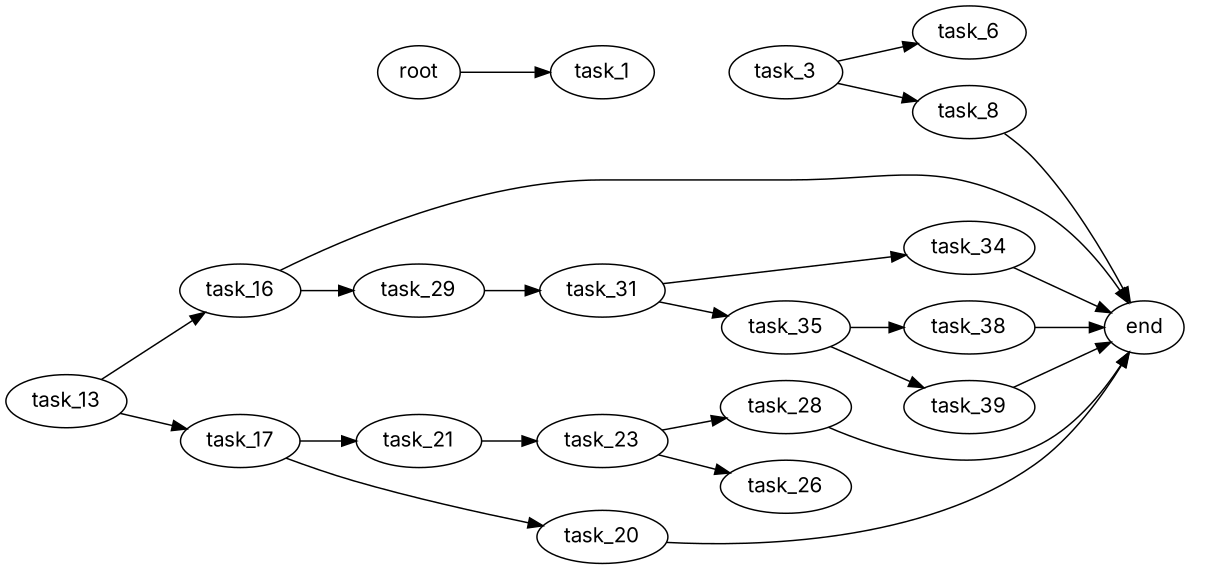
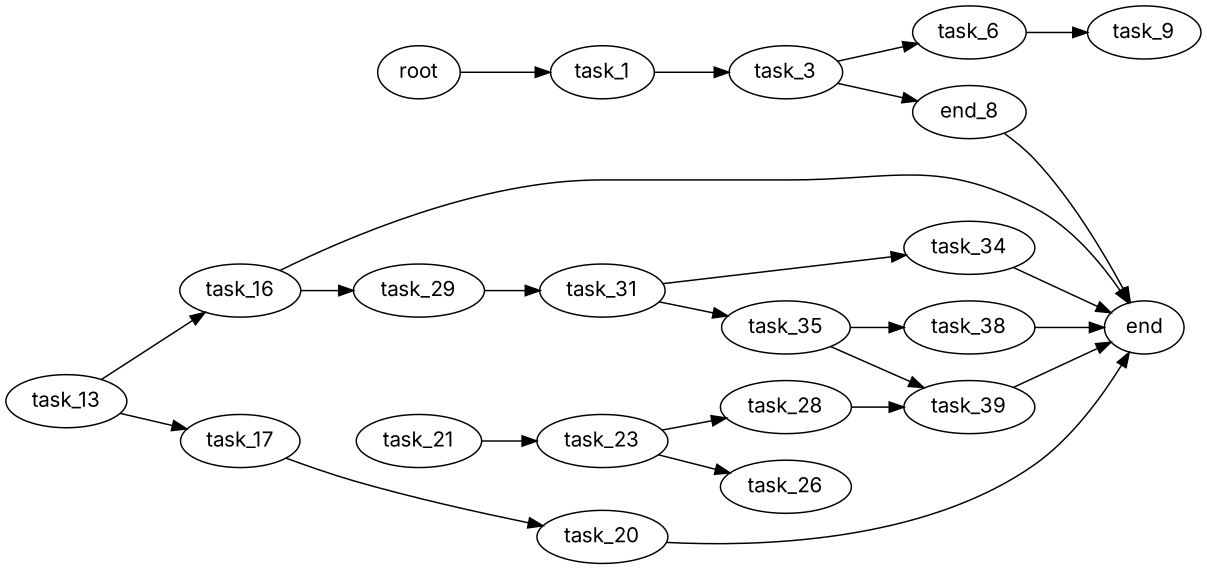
node "task_9": added
edge "task_1" -> "task_3": added
node "task_8": label "task_8" -> "end_8"
edge "task_17" -> "task_21": removed
edge "task_28" -> "end": now "task_28" -> "task_39"
